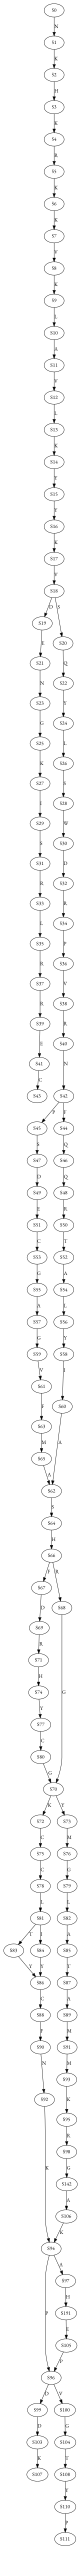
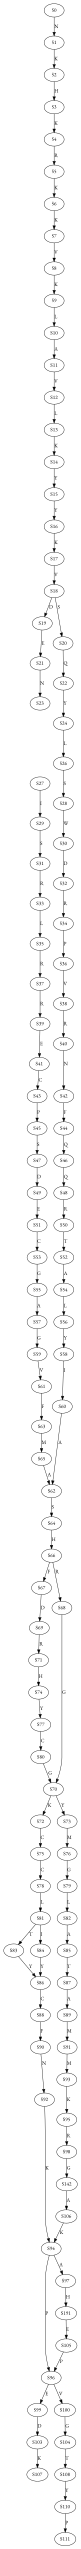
node "S25": removed
edge "S42" -> "S45": now "S43" -> "S45"
edge "S96" -> "S99": label "D" -> "E"
